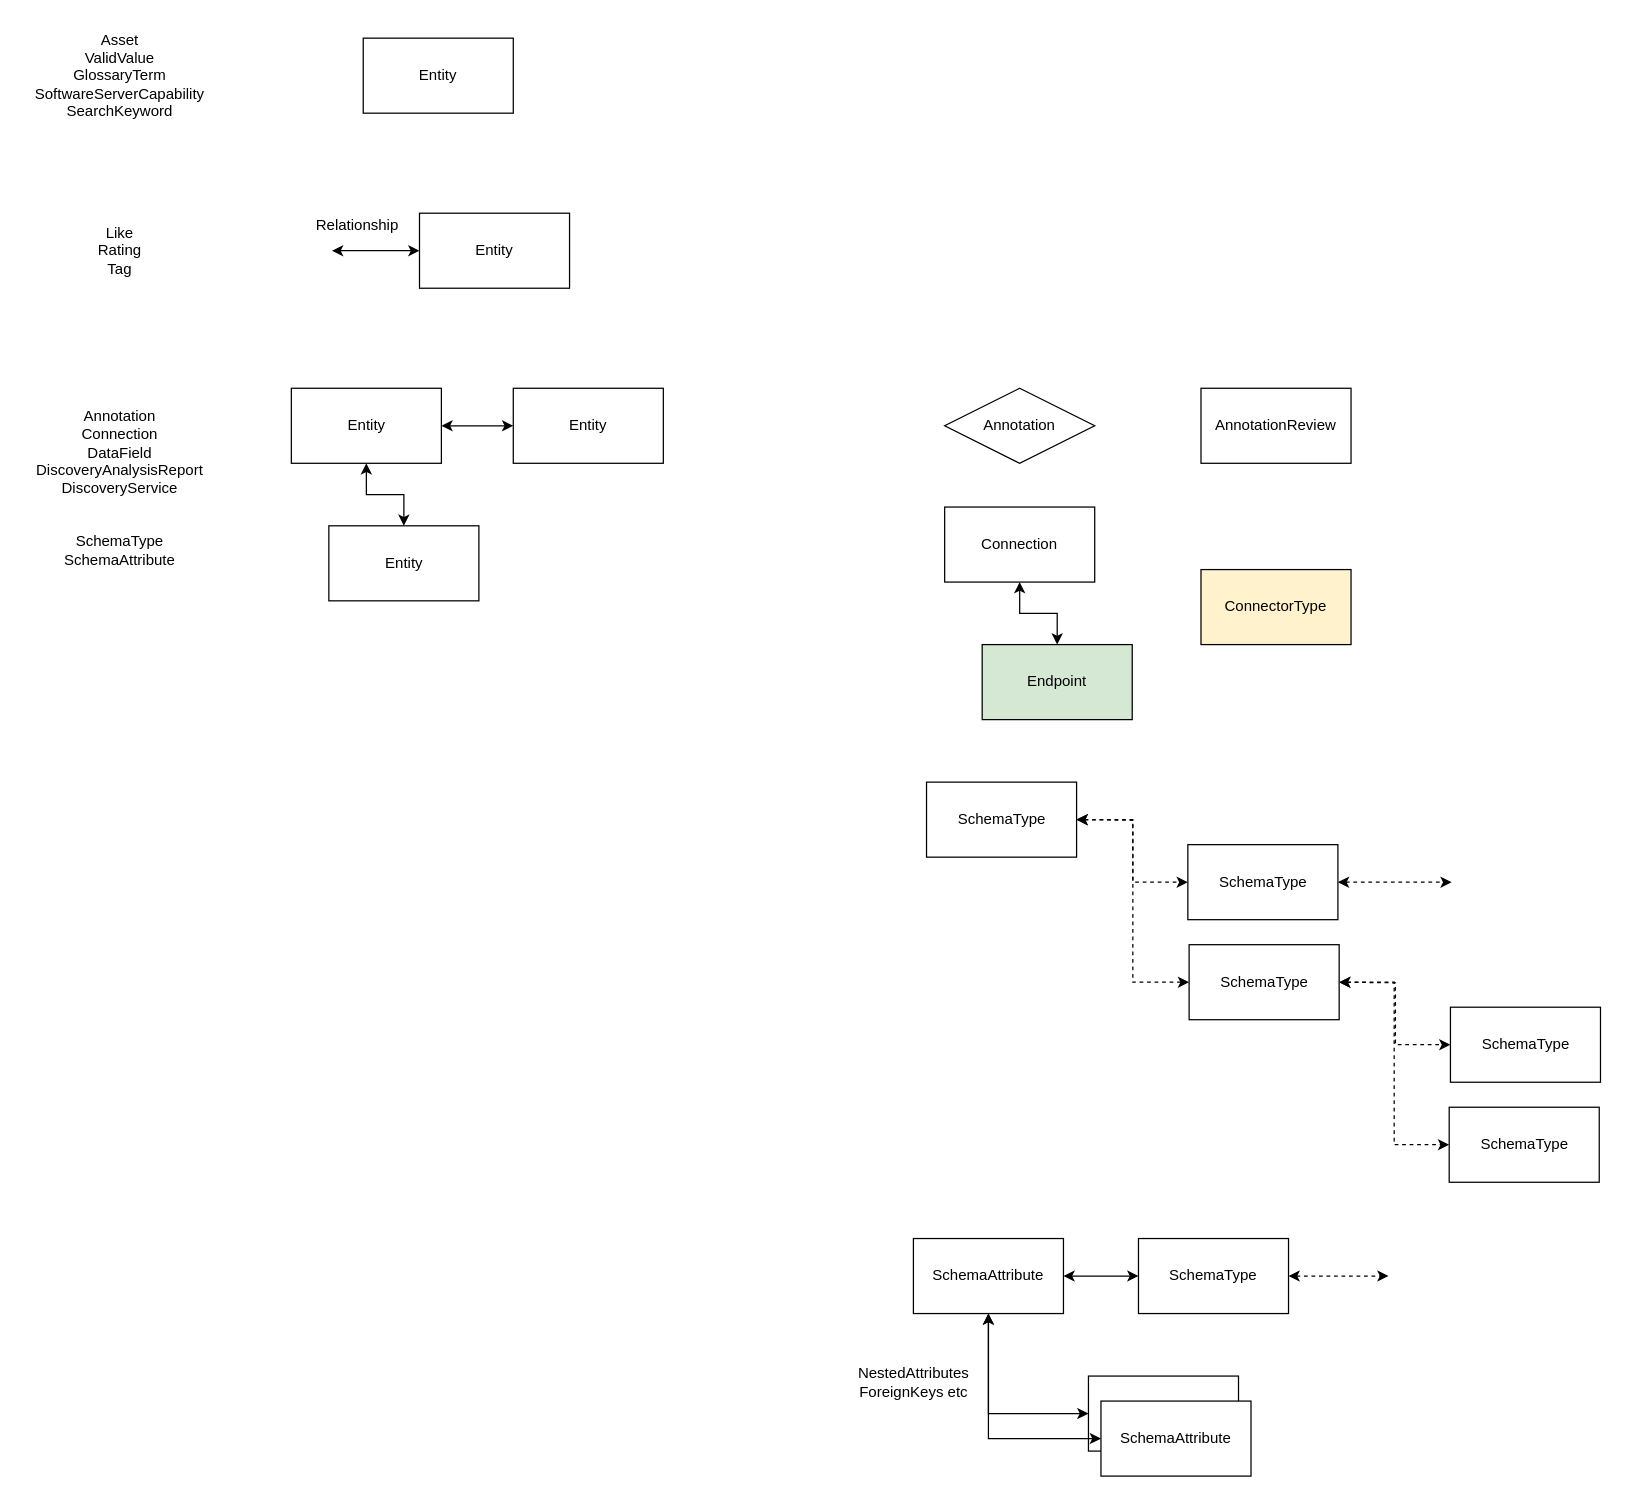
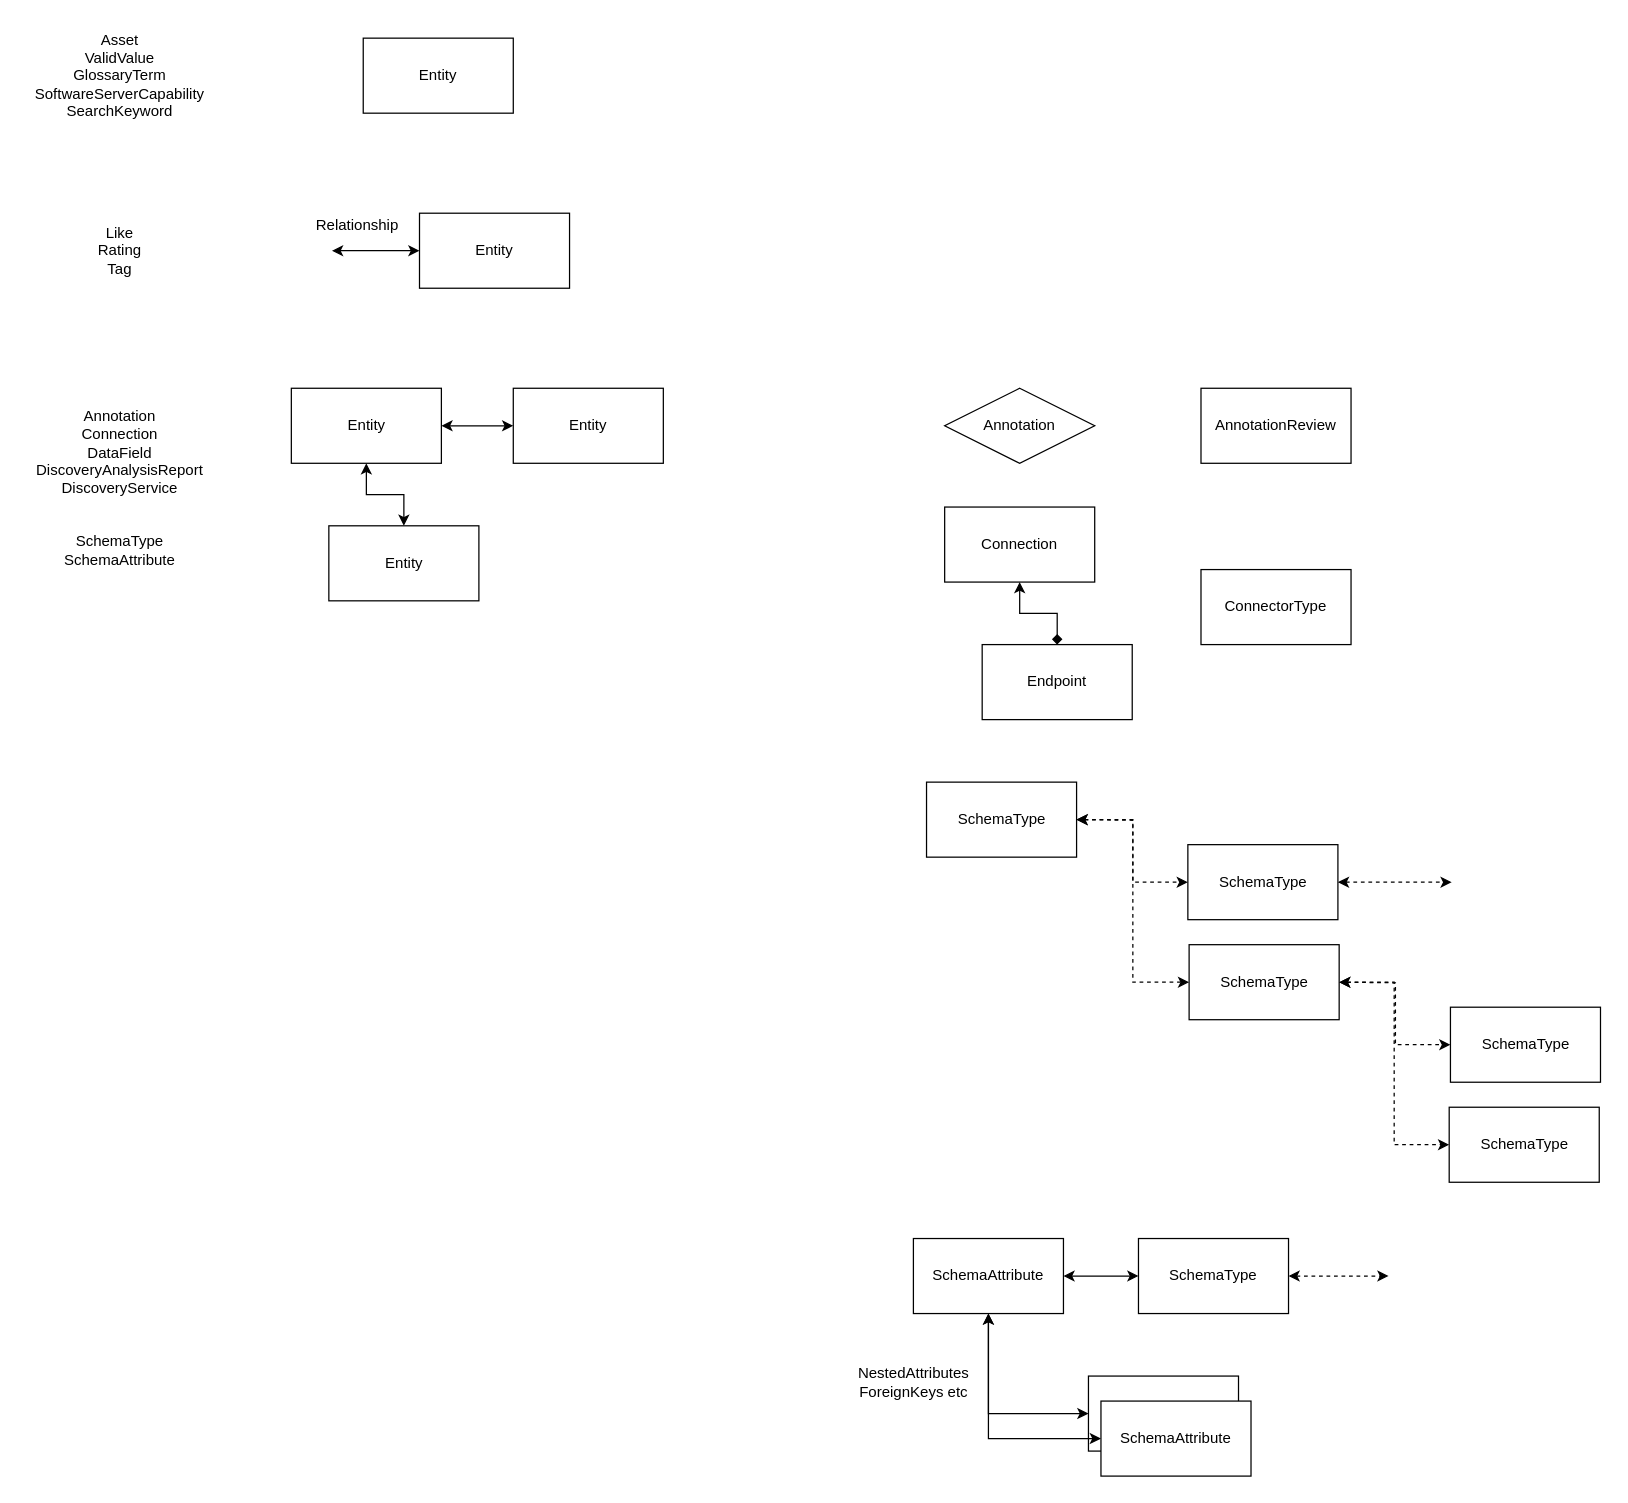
node "ConnectorType": fillcolor #fff2cc -> #ffffff
edge "Connection" -- "Endpoint": arrowhead classic -> diamond
node "Endpoint": fillcolor #d5e8d4 -> #ffffff
